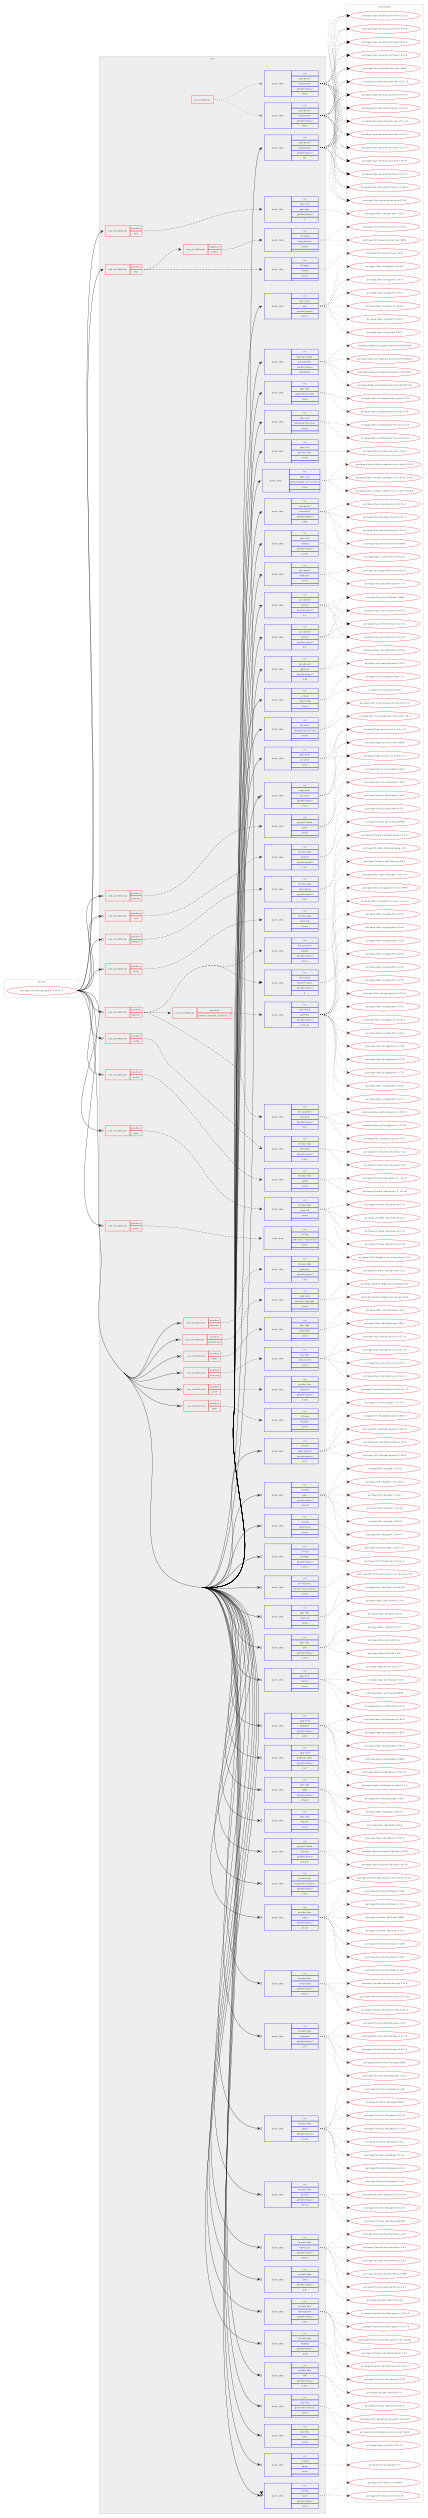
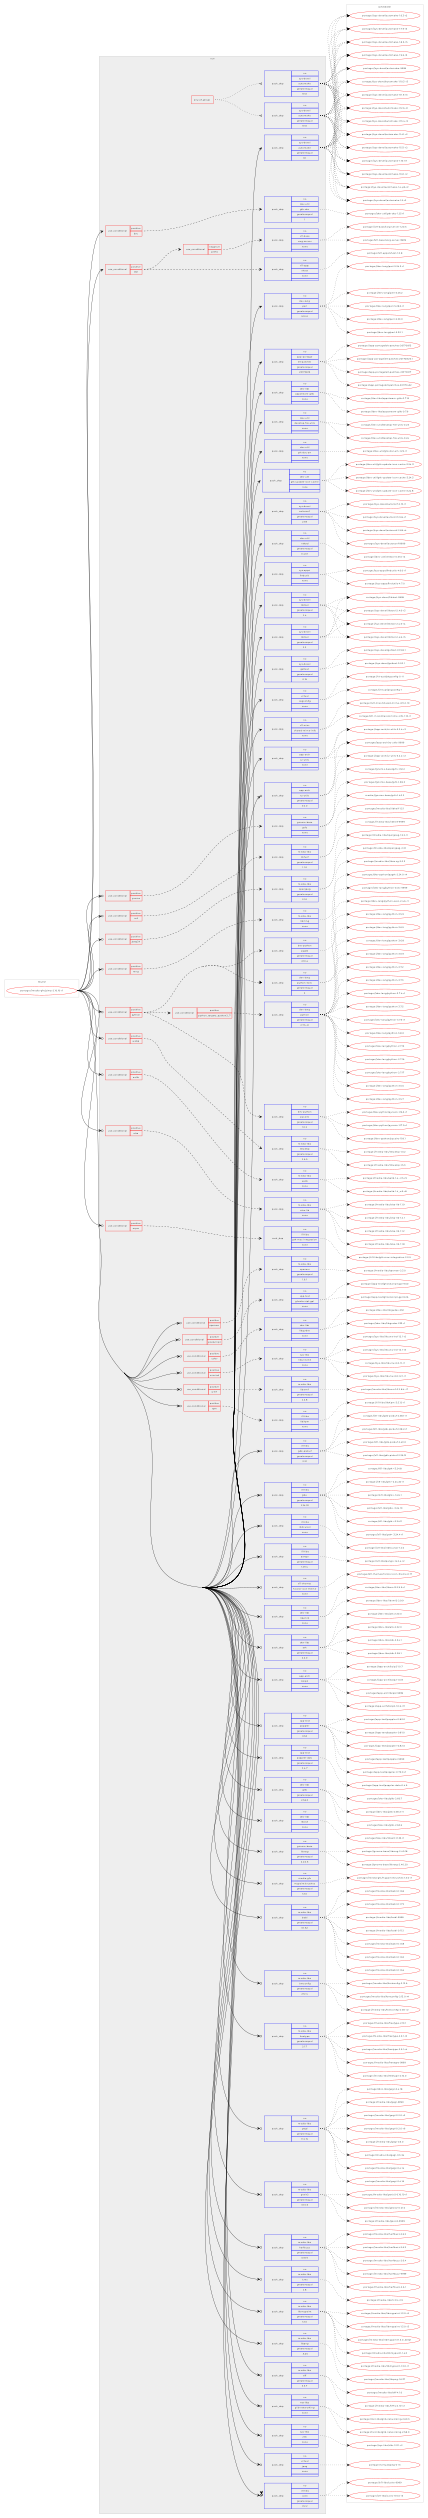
node "portage://dev-lang/perl-5.24.4": removed
node "portage://gnome-base/gvfs-1.40.2": label "portage://gnome-base/gvfs-1.40.2" -> "media://gnome-base/gvfs-1.40.2"
node "portage://dev-lang/negative-3.7.4-r1": label "portage://dev-lang/negative-3.7.4-r1" -> "portage://dev-lang/python-3.7.4-r1"
node "portage://dev-libs/portage-2.60.7": label "portage://dev-libs/portage-2.60.7" -> "portage://dev-libs/glib-2.60.7"
node "portage://media-libs/gegl-0.4.18": label "portage://media-libs/gegl-0.4.18" -> "portage://doc-libs/gegl-0.4.18"
